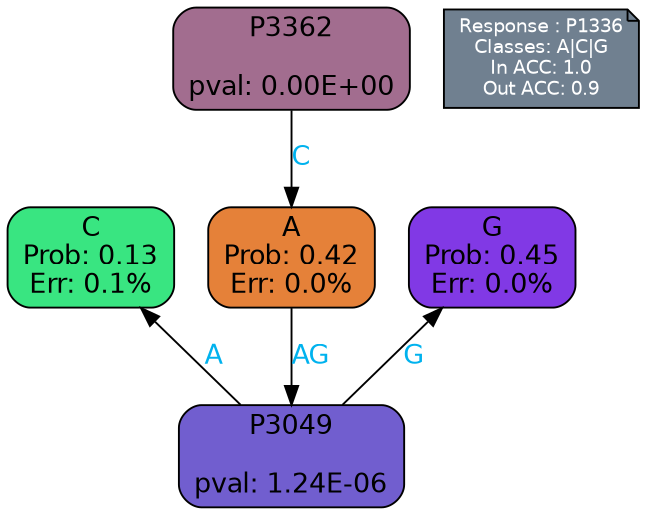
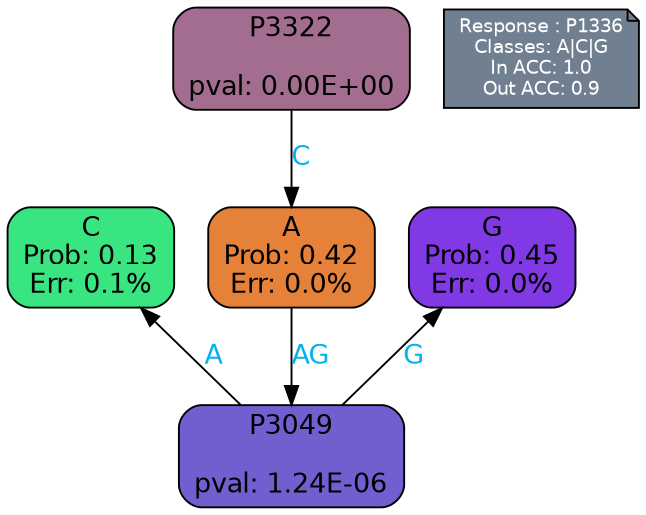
node "P3362 pval: 0.00E+00": label "P3362 pval: 0.00E+00" -> "P3322 pval: 0.00E+00"
